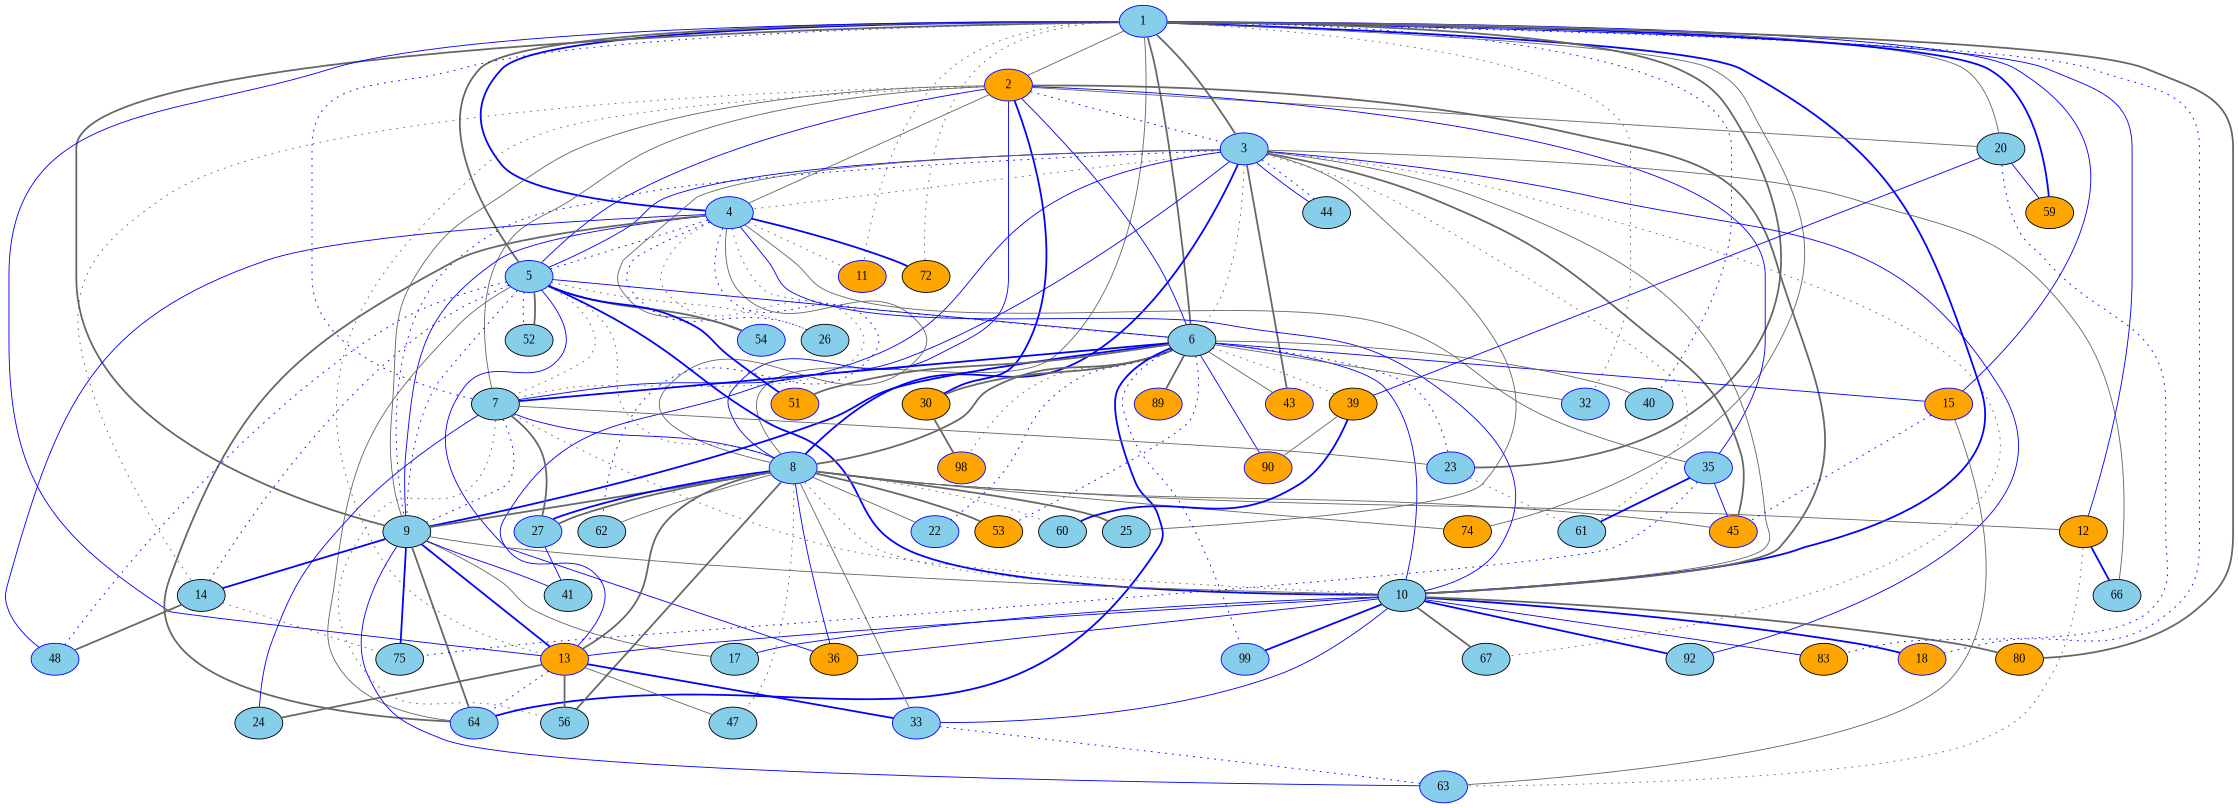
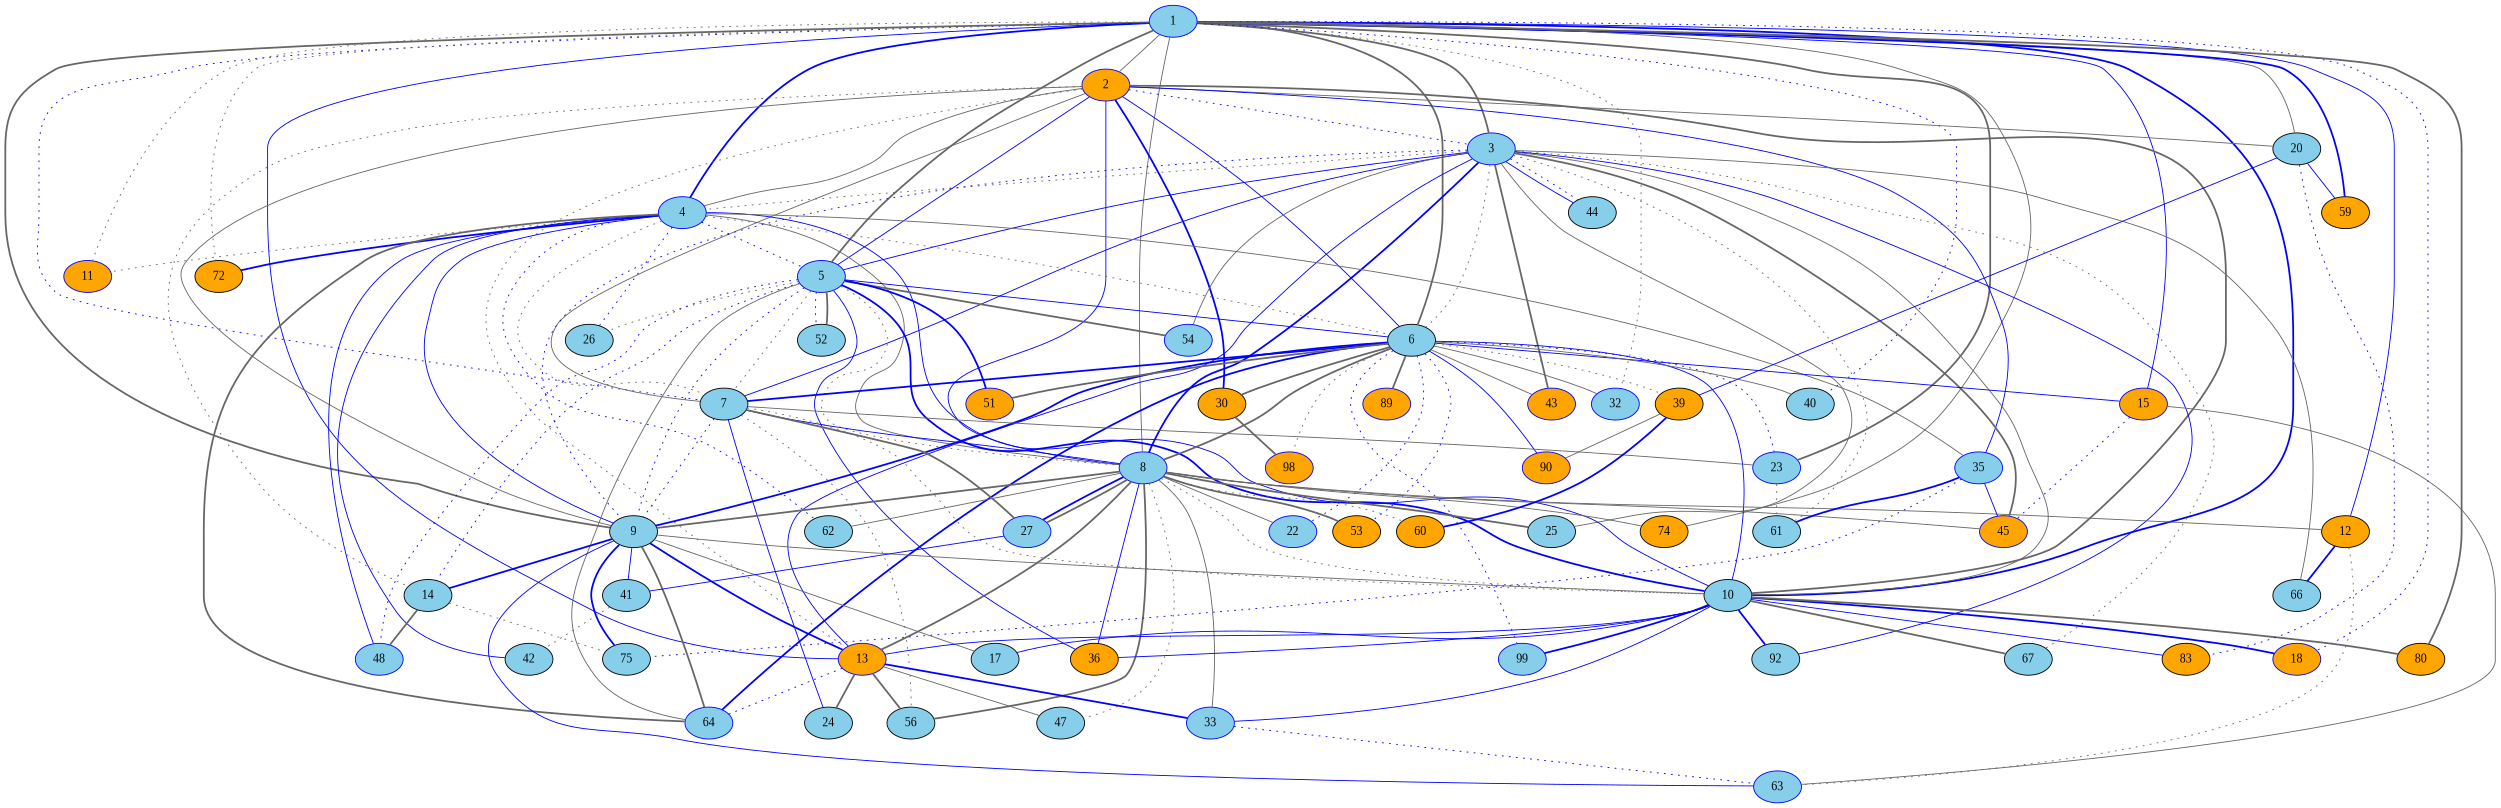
node "60": fillcolor skyblue -> orange
node "42": added
